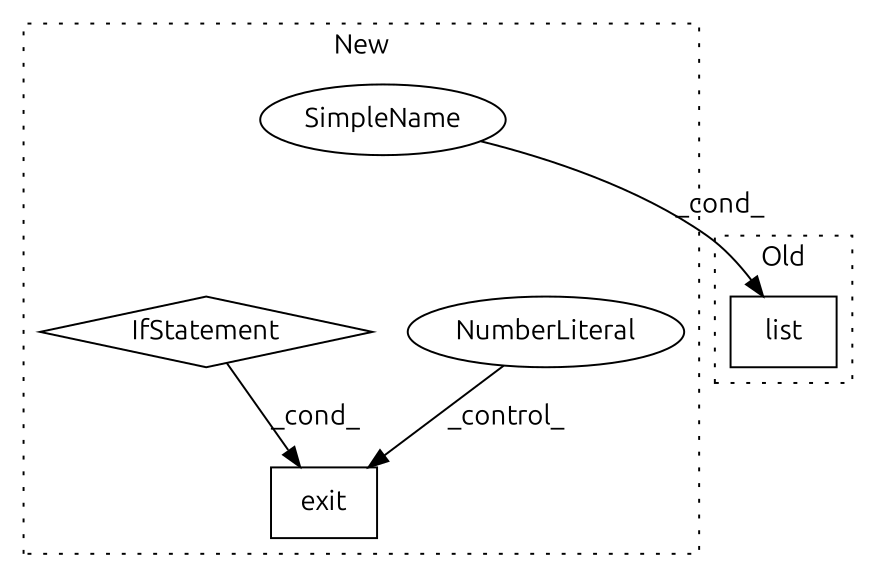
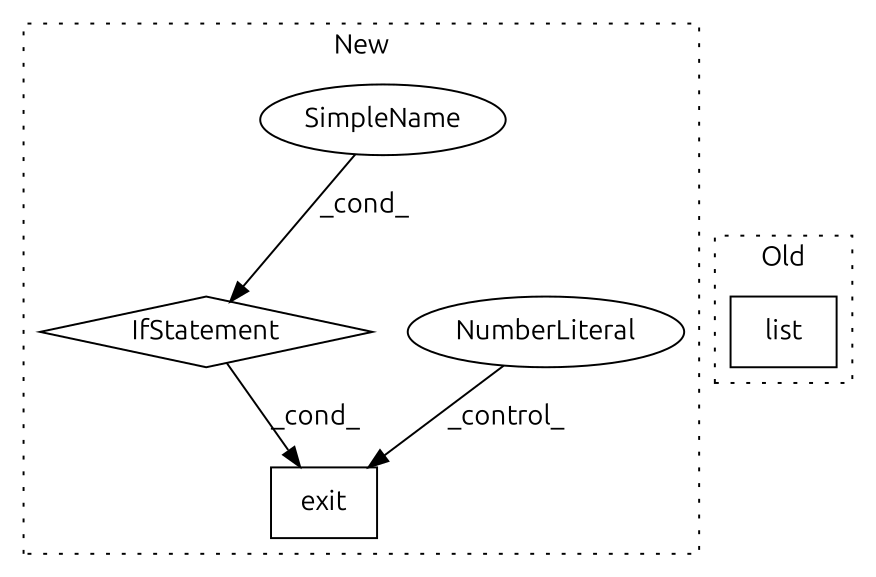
edge "SimpleName" -> "list": now "SimpleName" -> "IfStatement"
